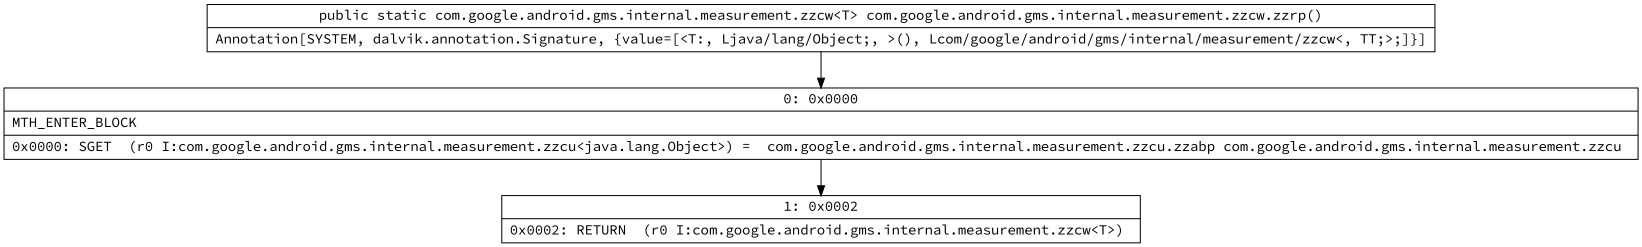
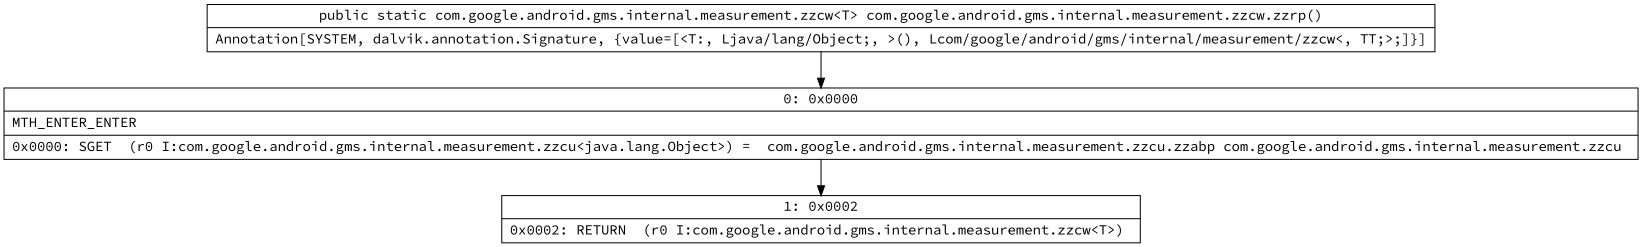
node "0: 0x0000": text "MTH_ENTER_BLOCK" -> "MTH_ENTER_ENTER"
